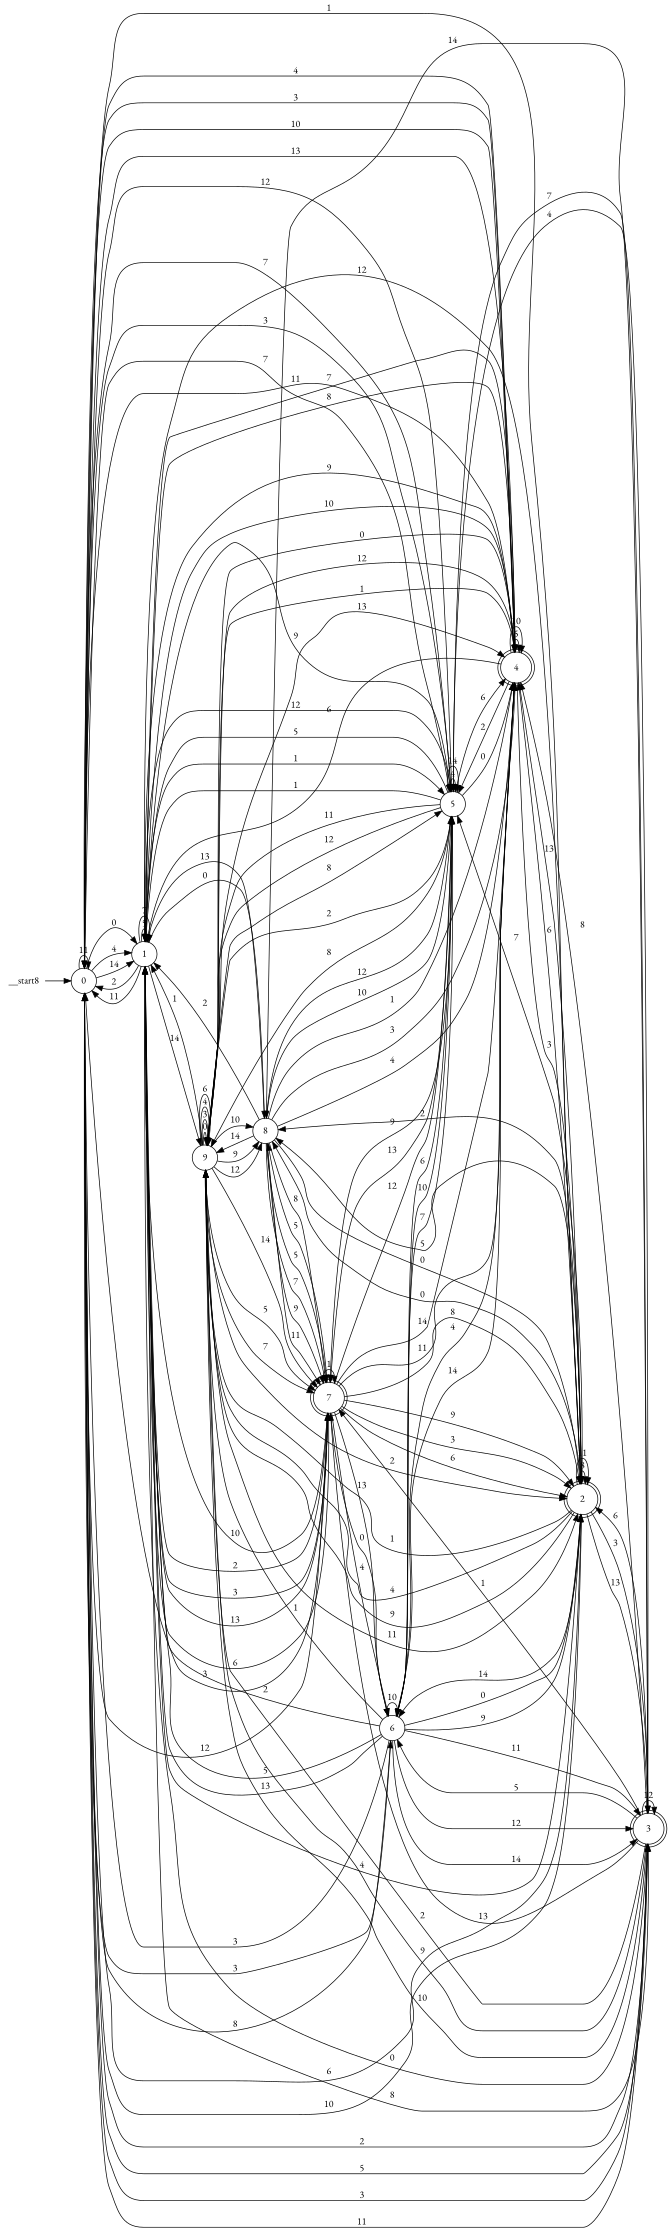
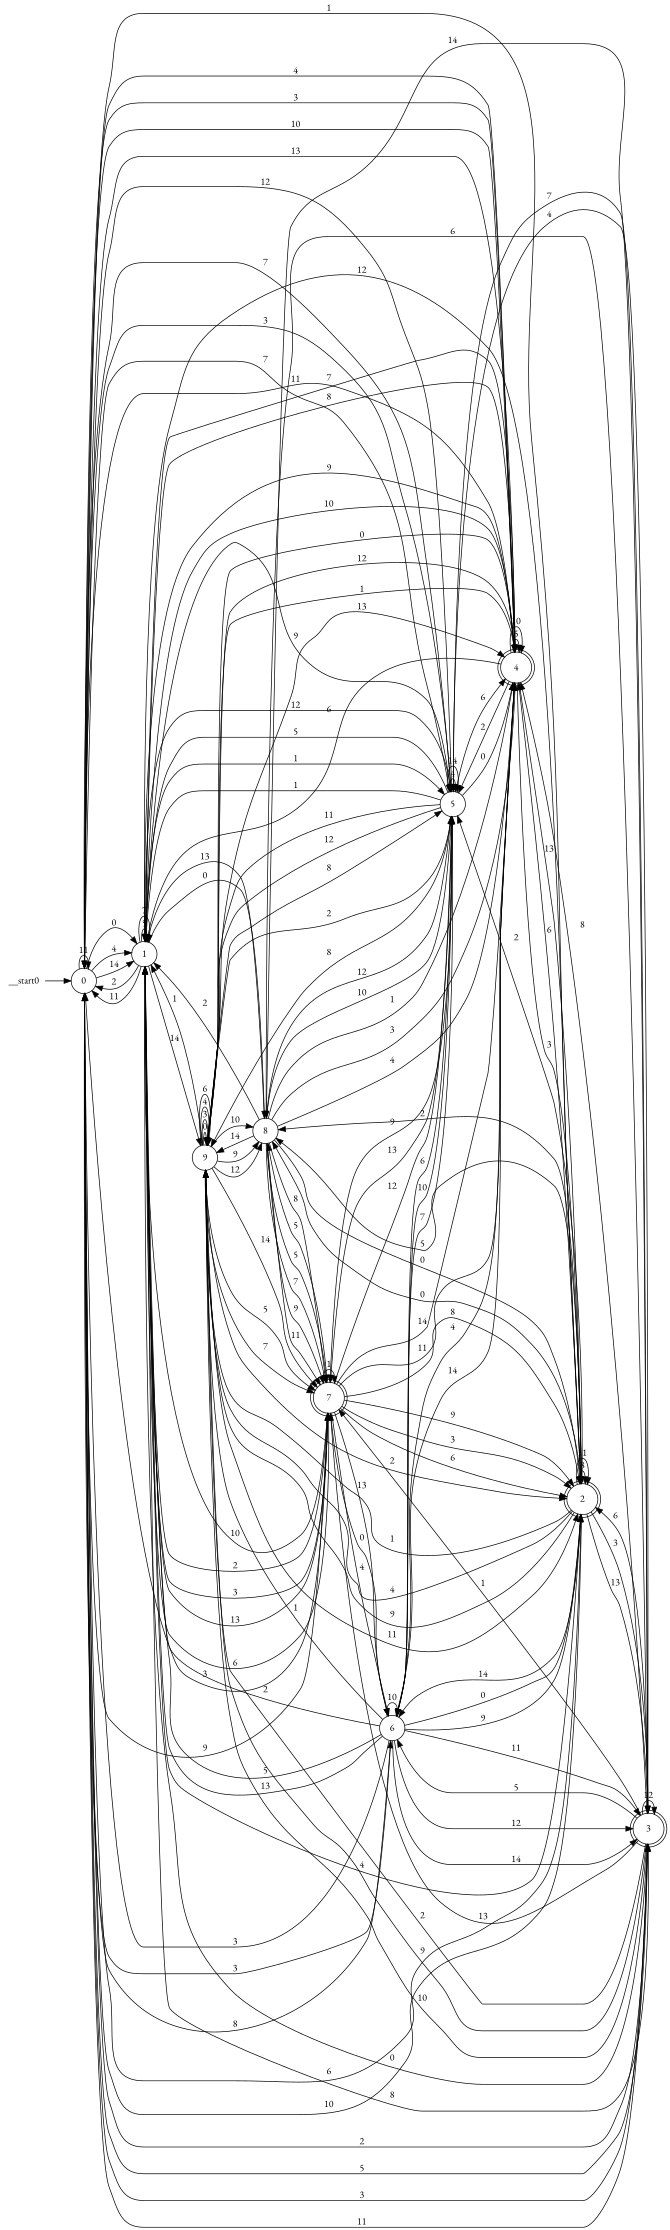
edge "8" -> "3": added, label "6"
edge "2" -> "5": label "7" -> "2"
node "__start8": label "__start8" -> "__start0"
edge "0" -> "7": label "12" -> "9"
